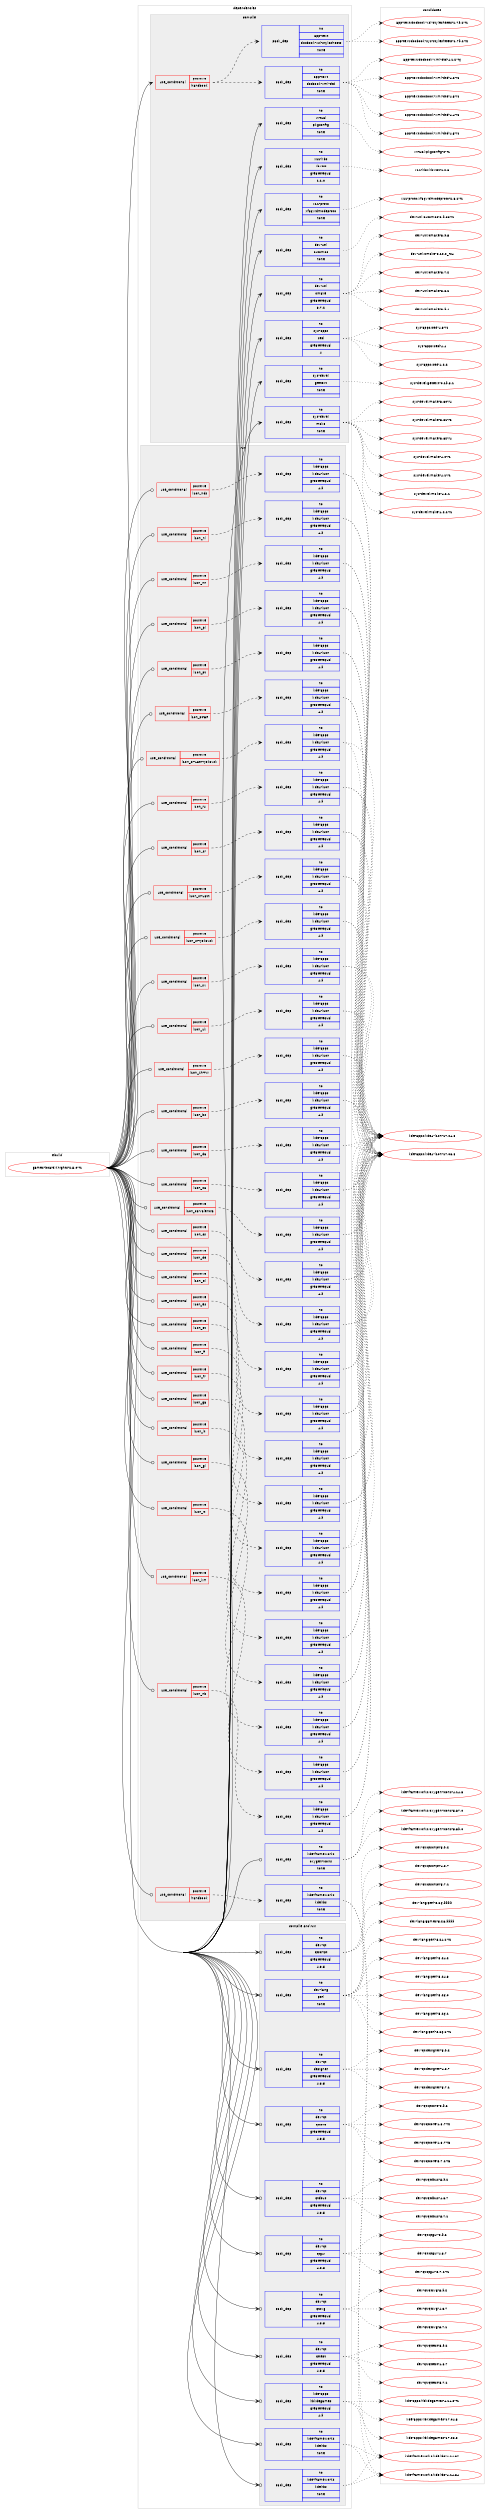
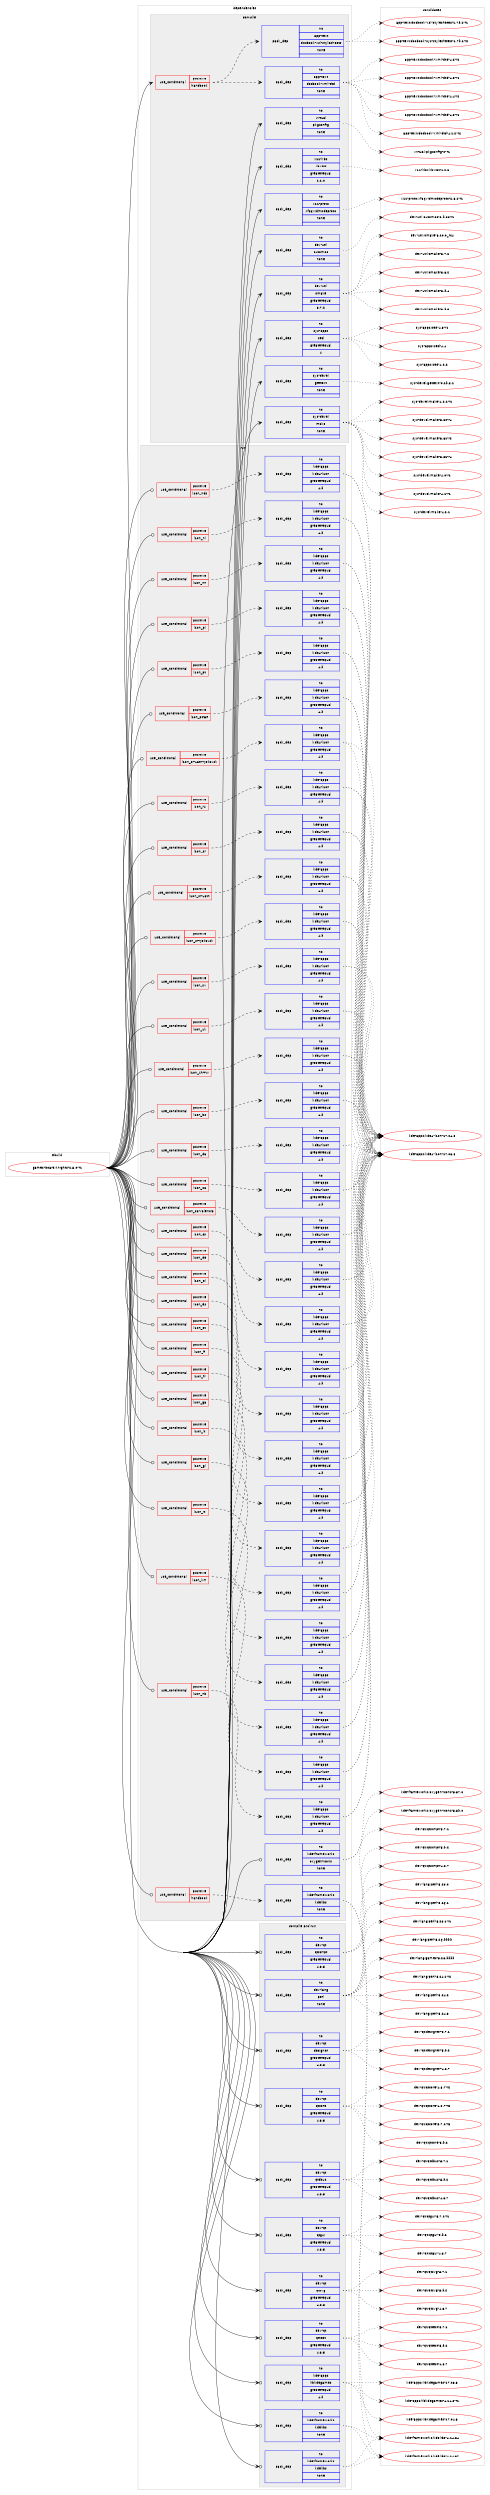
node "kde-frameworks/oxygen-icons-4.14.3": removed
